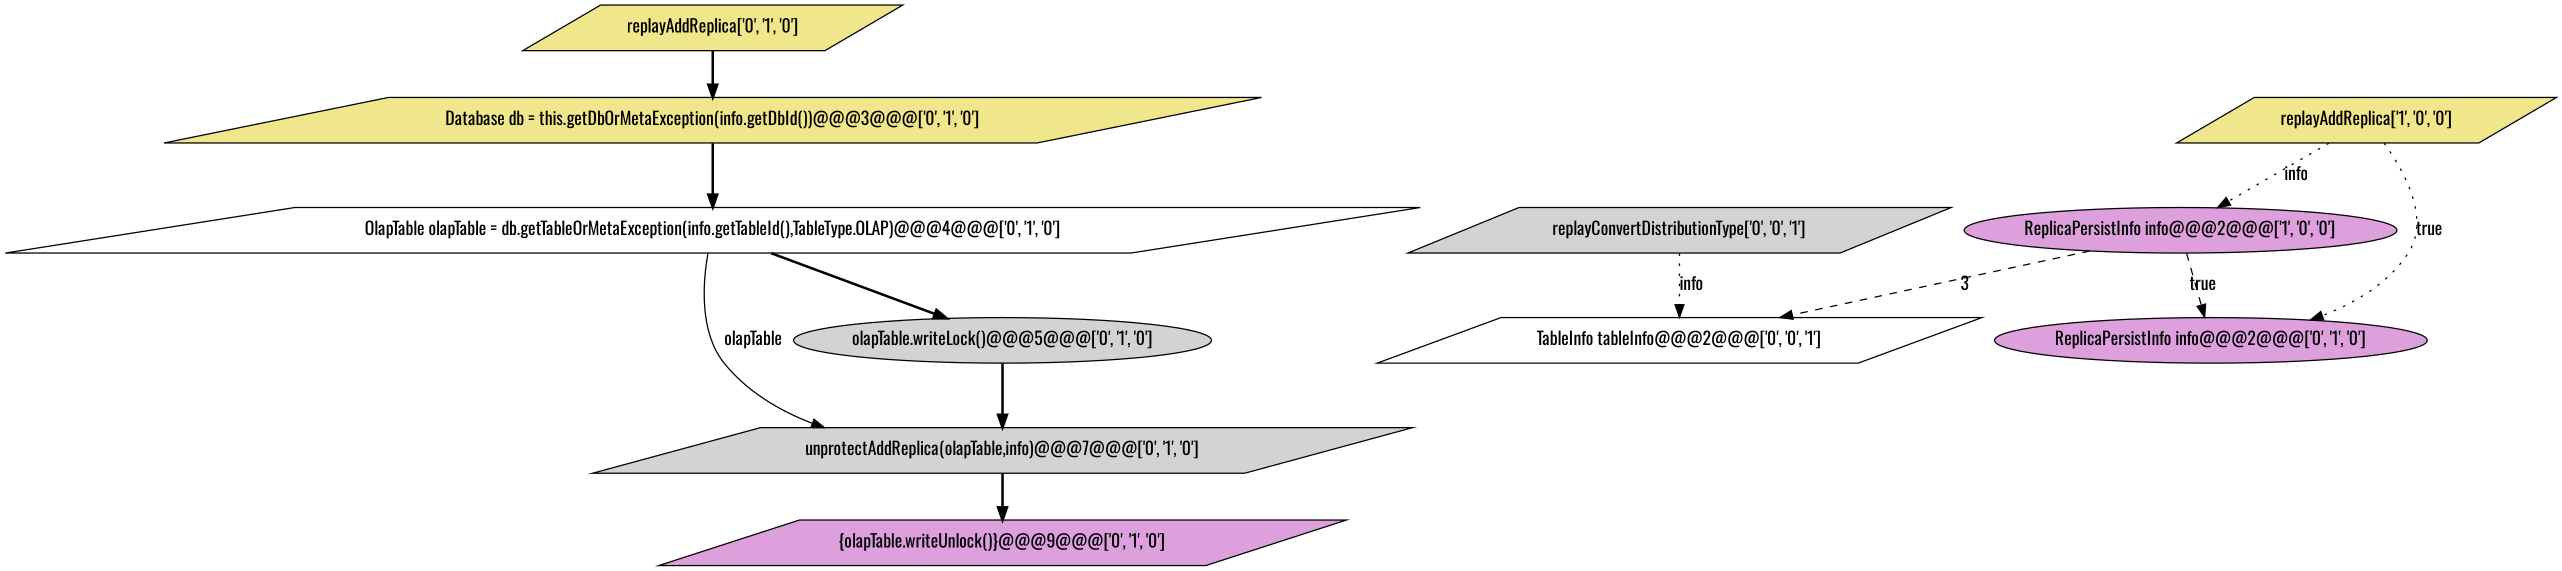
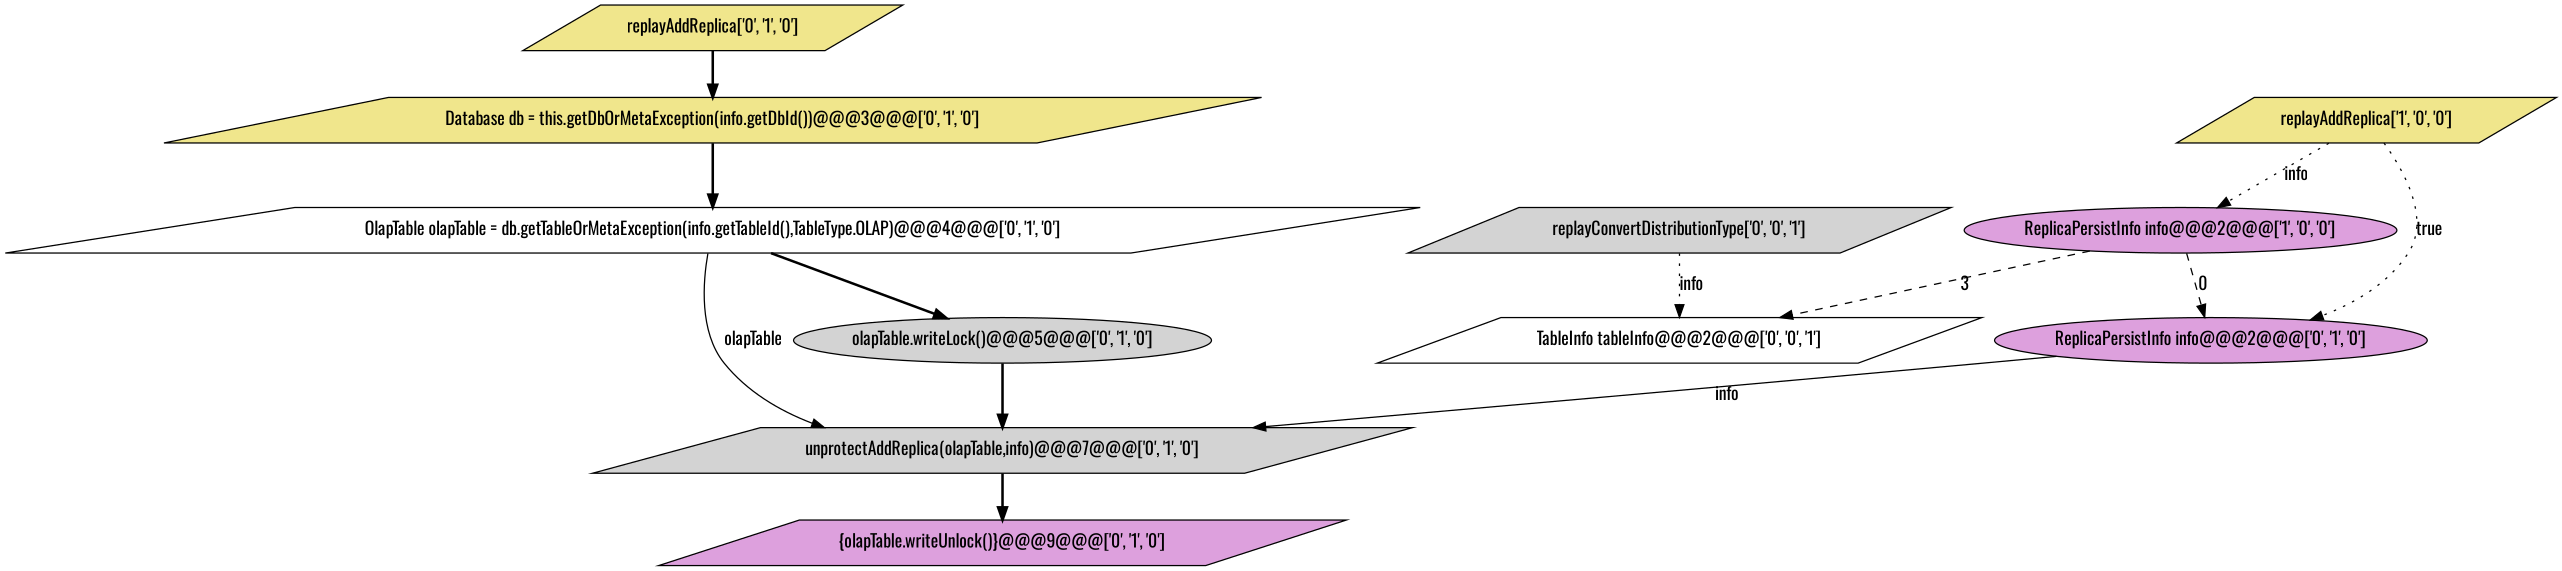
edge "ReplicaPersistInfo info@@@2@@@['1', '0', '0']" -> "ReplicaPersistInfo info@@@2@@@['0', '1', '0']": label "true" -> "0"
edge "ReplicaPersistInfo info@@@2@@@['0', '1', '0']" -> "unprotectAddReplica(olapTable,info)@@@7@@@['0', '1', '0']": added, label "info"
